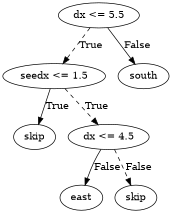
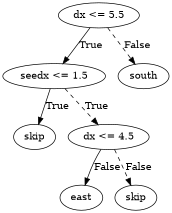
edge "dx <= 5.5" -> "seedx <= 1.5": style dashed -> solid
edge "dx <= 5.5" -> "south": style solid -> dashed
